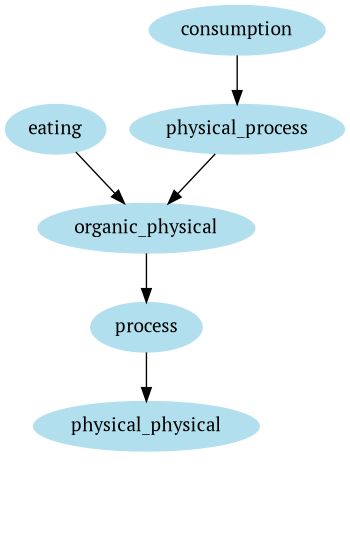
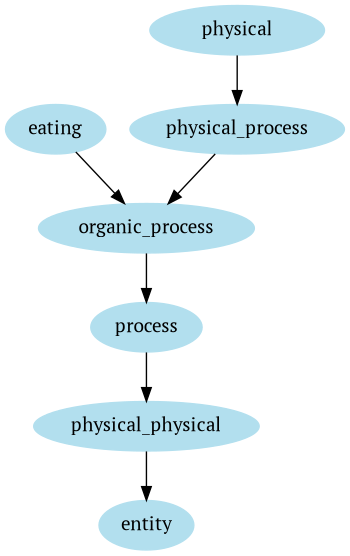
node "consumption": label "consumption" -> "physical"
node "organic_physical": label "organic_physical" -> "organic_process"
node "entity": added
